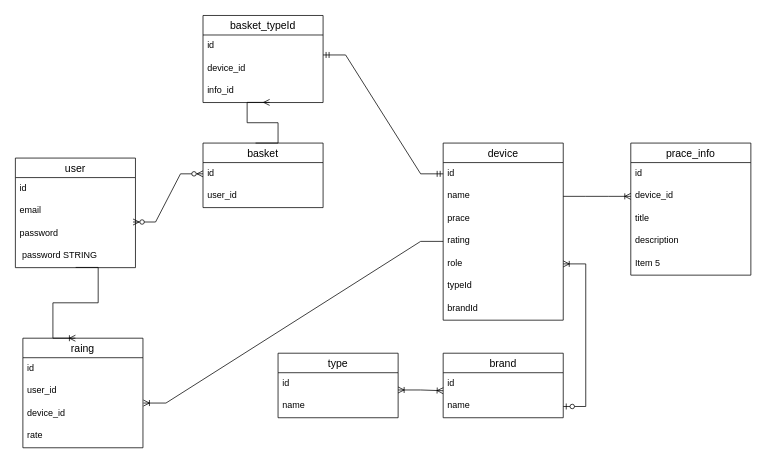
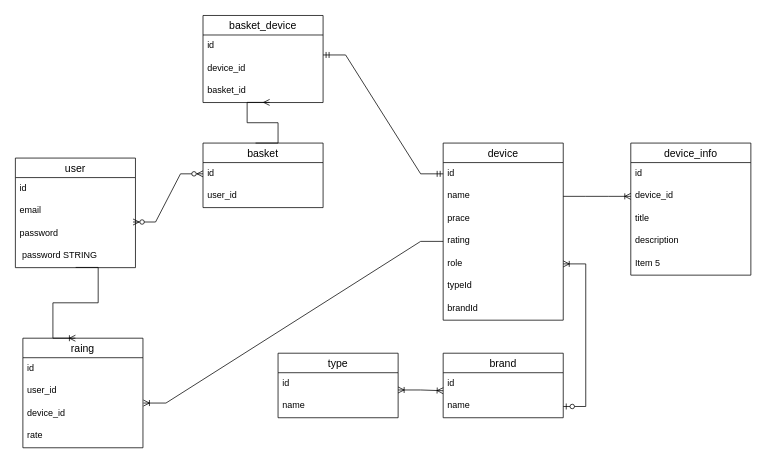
node "basket_typeId": label "basket_typeId" -> "basket_device"
node "info_id": label "info_id" -> "basket_id"
node "prace_info": label "prace_info" -> "device_info"
